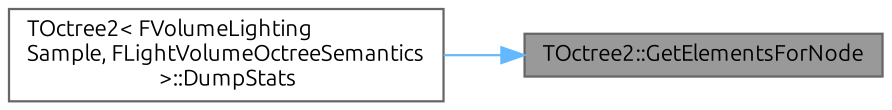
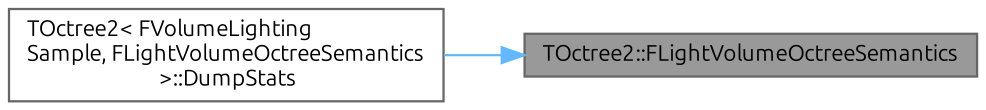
node "TOctree2::GetElementsForNode": label "TOctree2::GetElementsForNode" -> "TOctree2::FLightVolumeOctreeSemantics"
